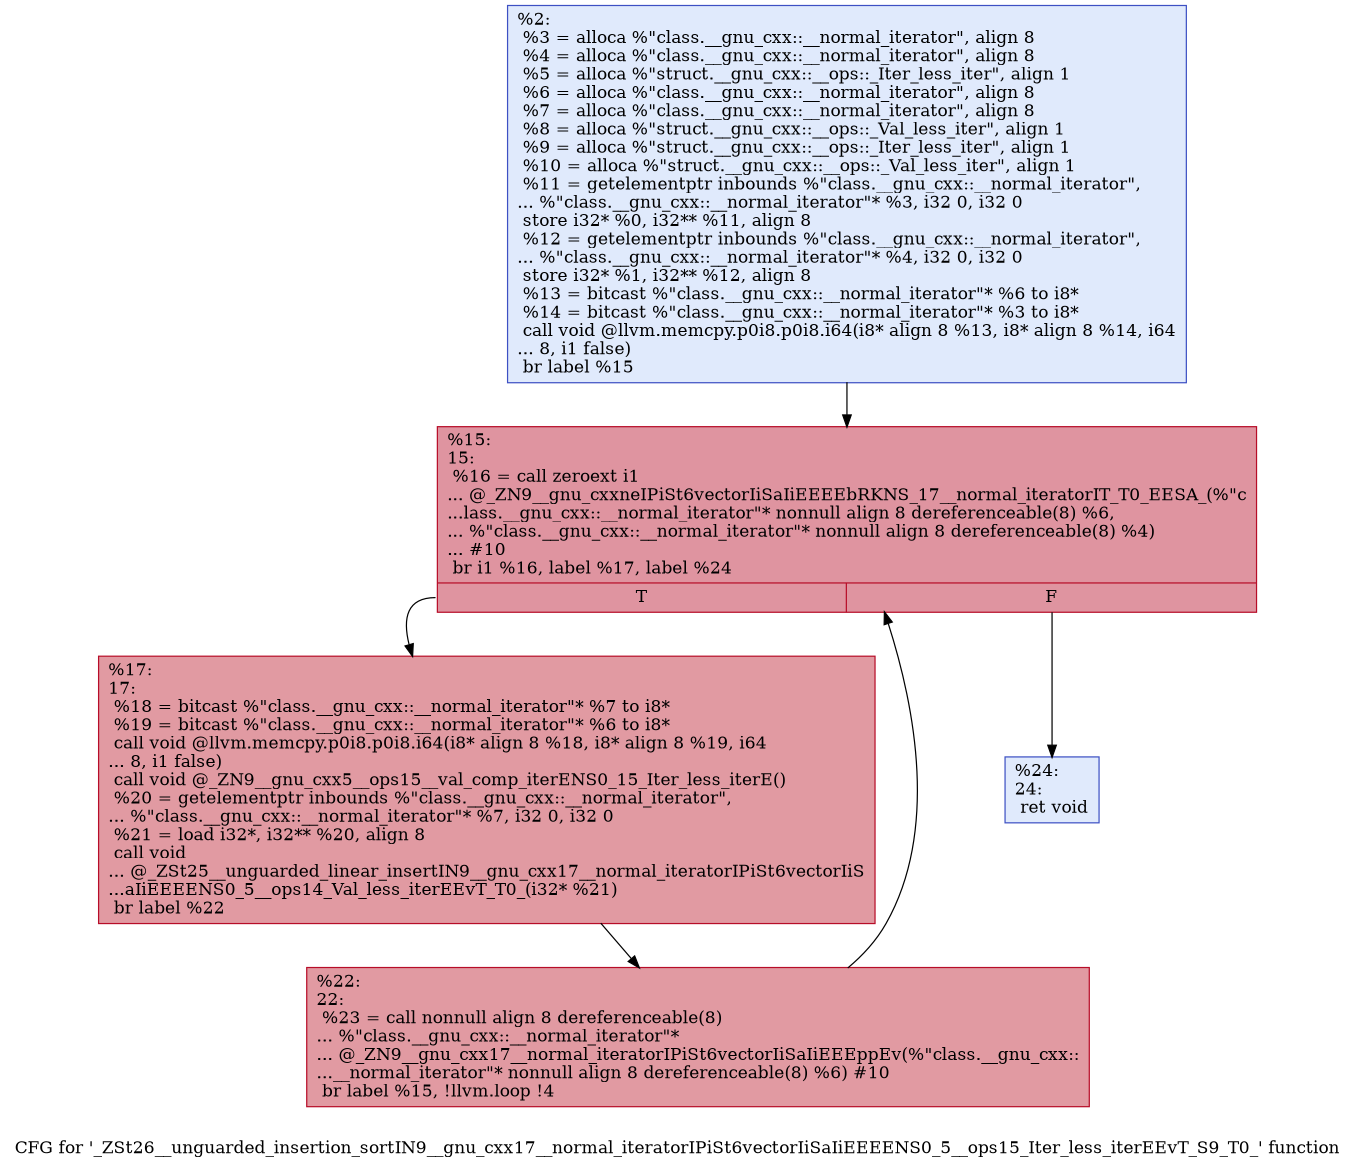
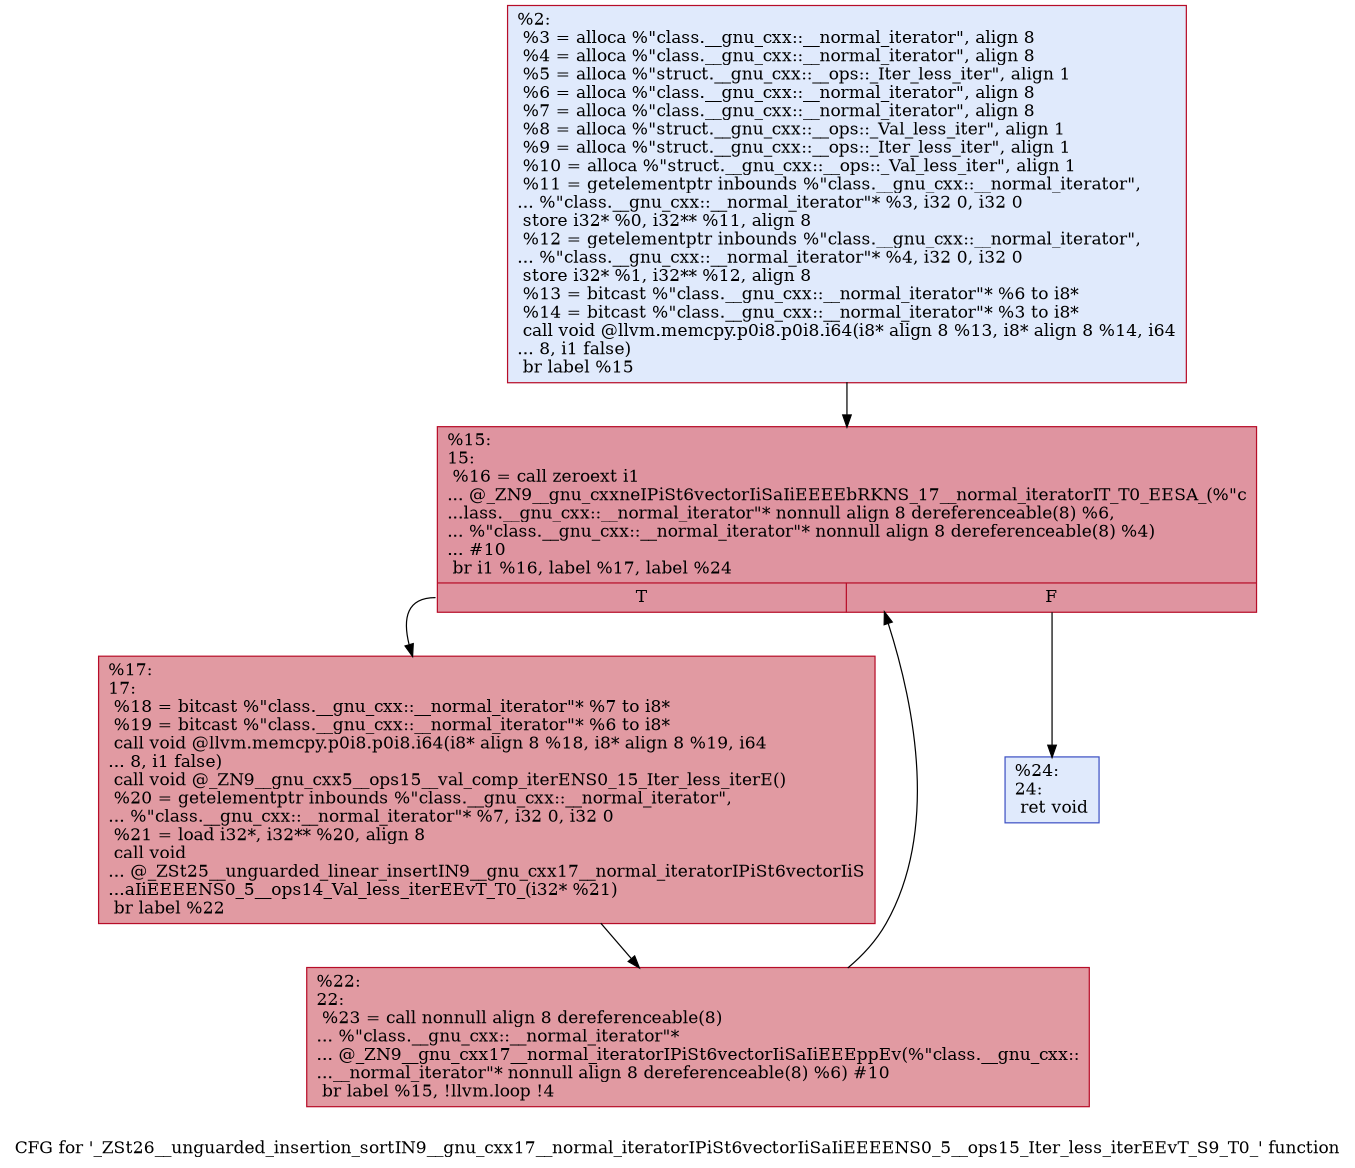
node "%2:": color #3d50c3ff -> #b70d28ff
